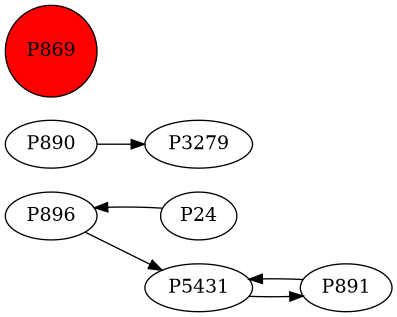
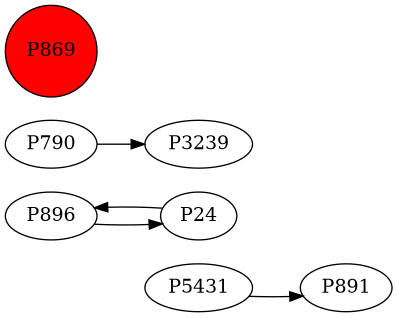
node "P890": label "P890" -> "P790"
node "P3279": label "P3279" -> "P3239"
edge "P896" -> "P5431": now "P896" -> "P24"
edge "P891" -> "P5431": removed
